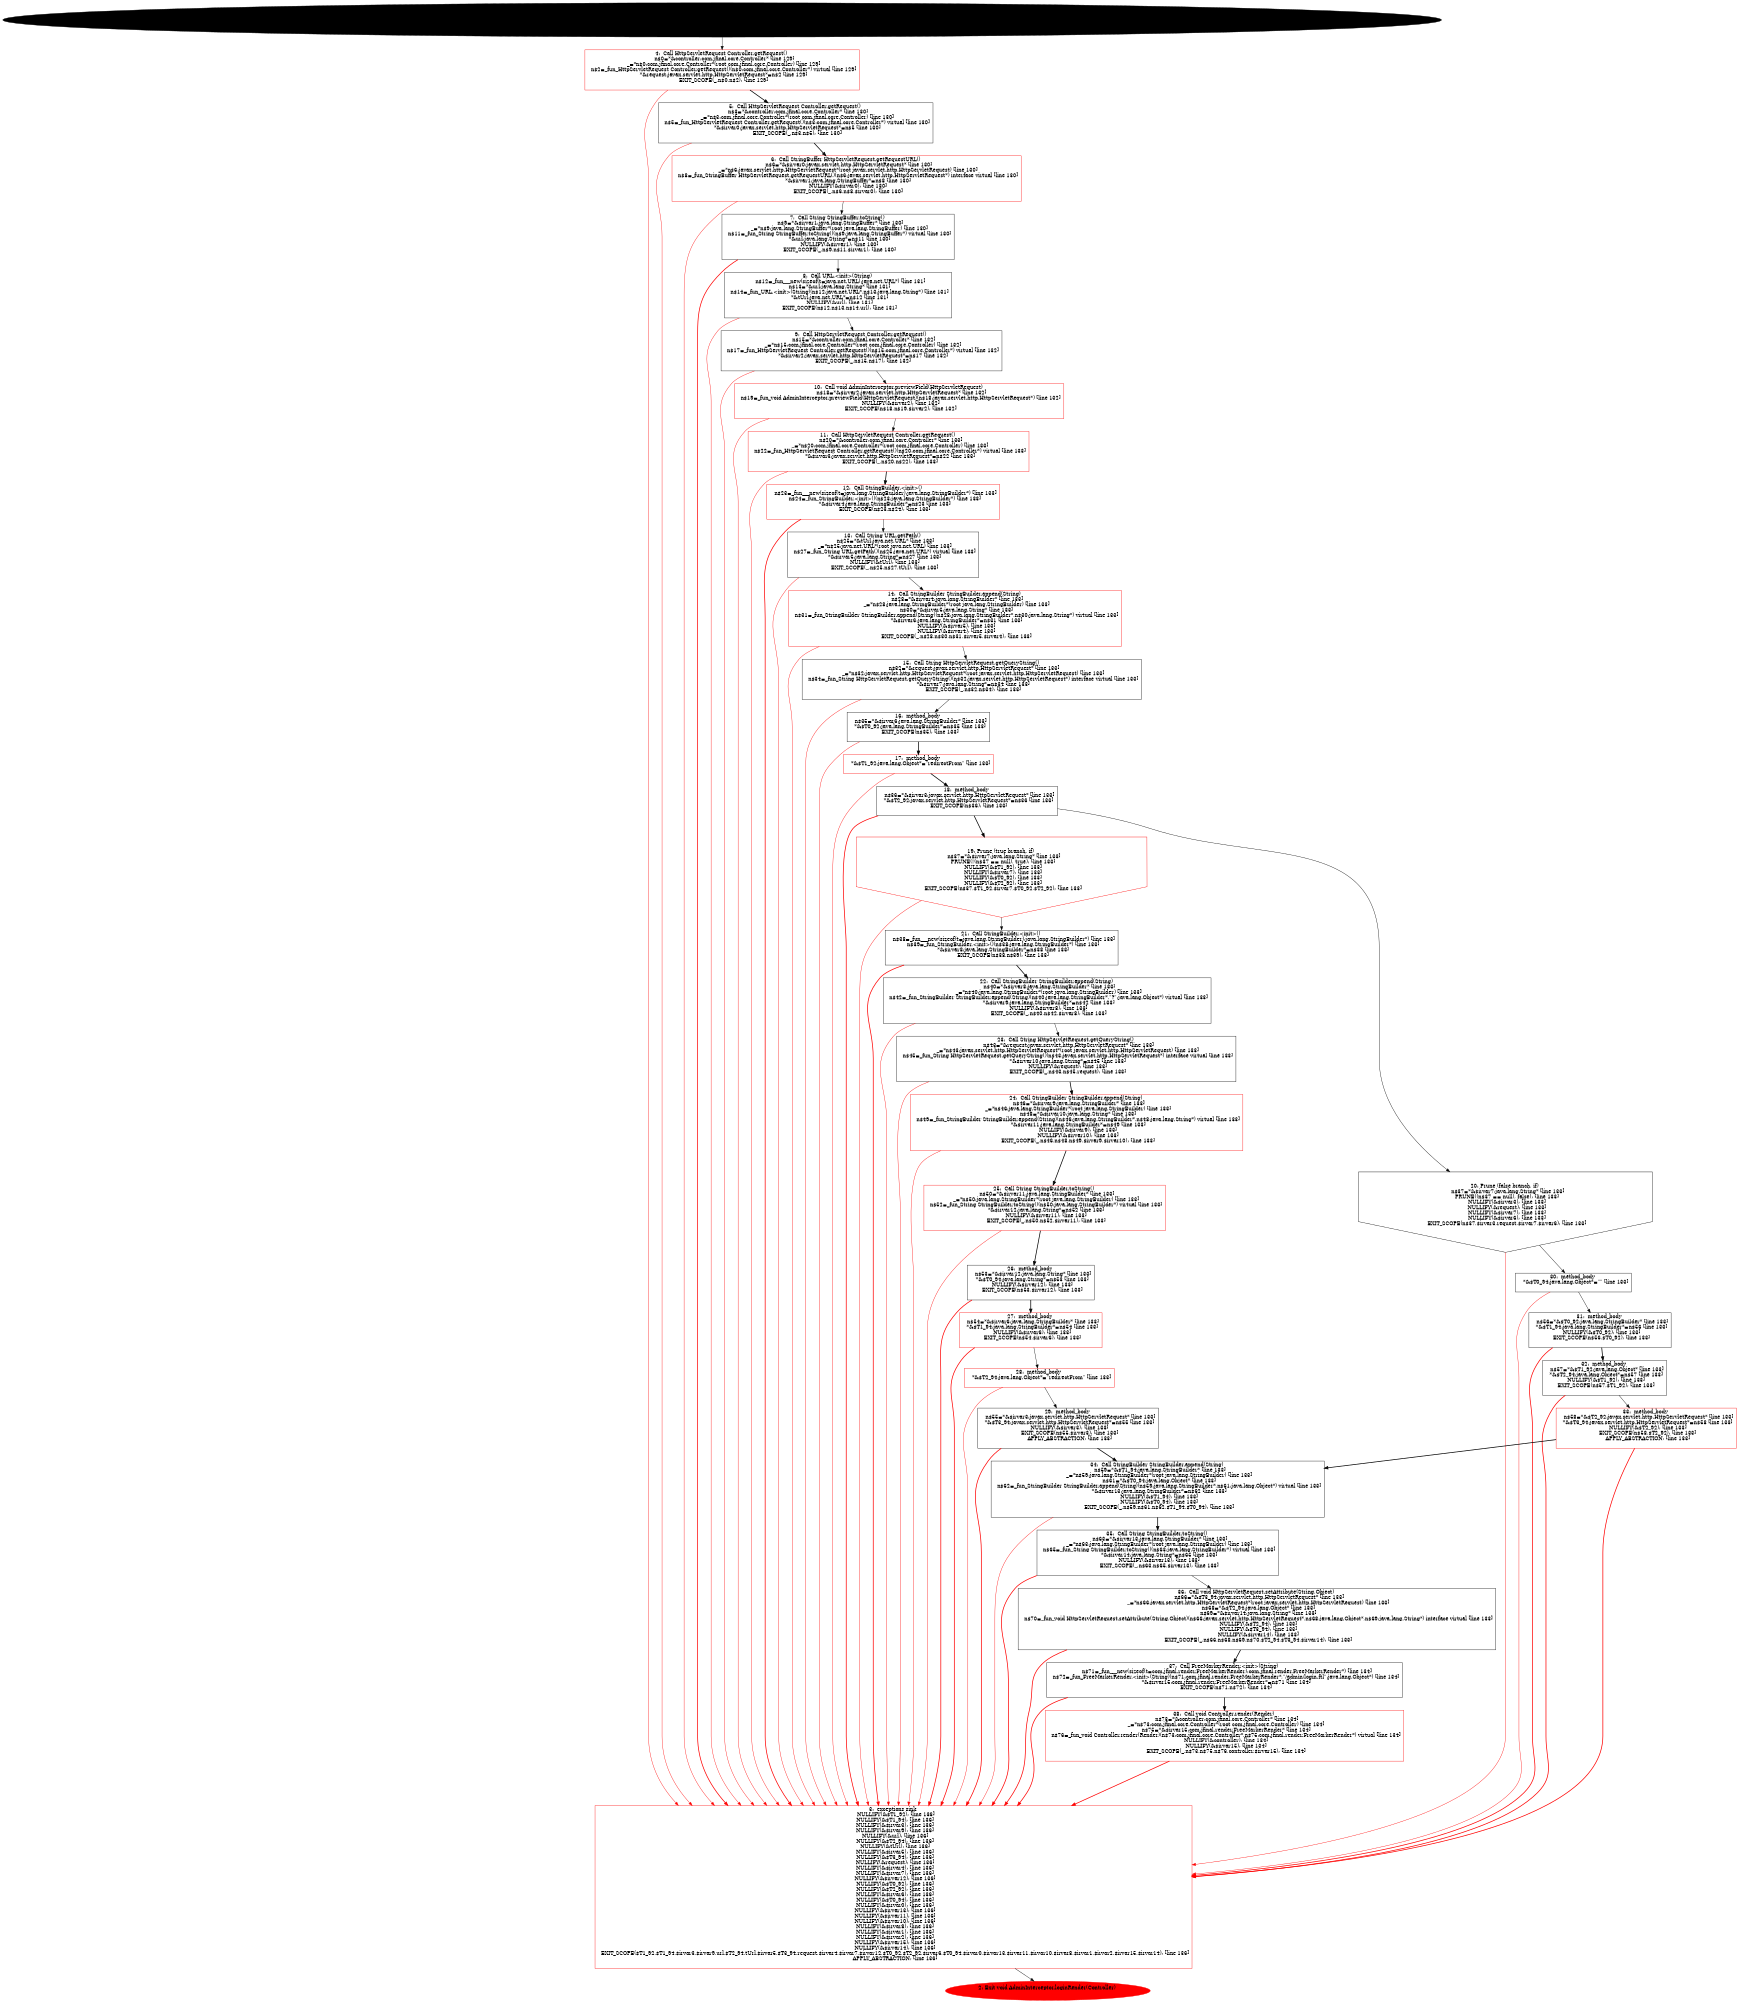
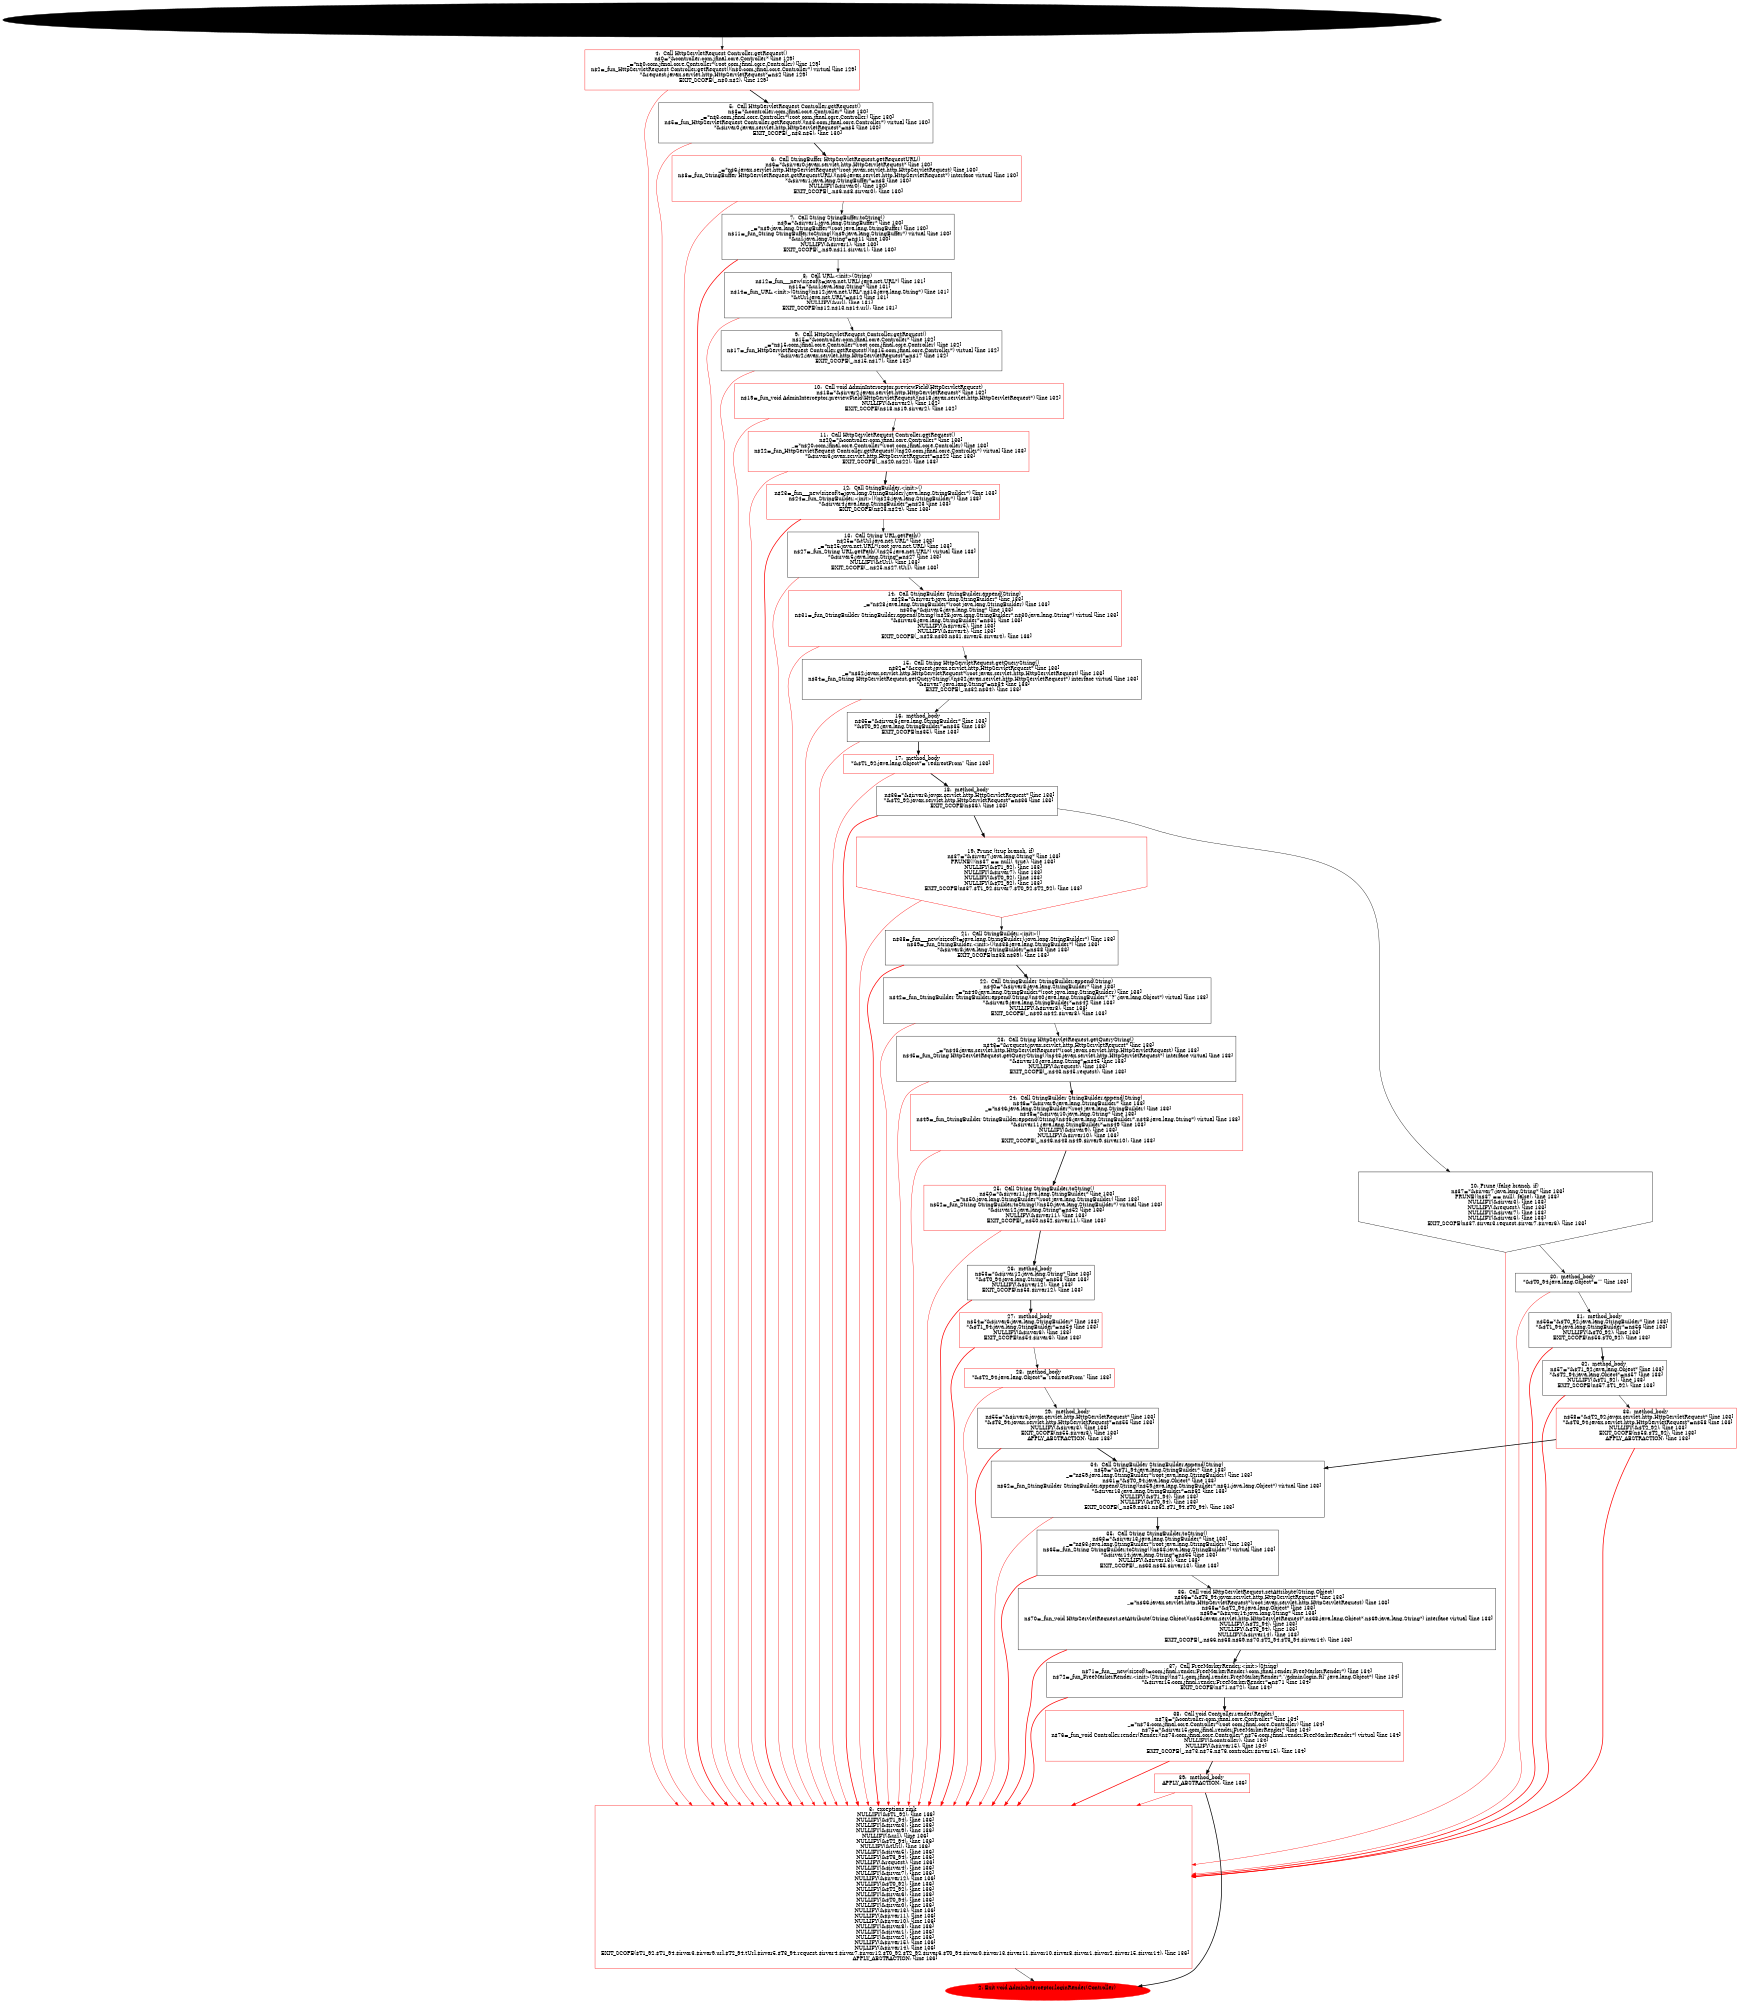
node "39:  method_body APPLY_ABSTRACTION; [line 136]": added
